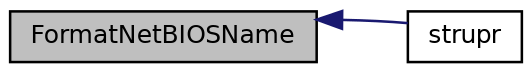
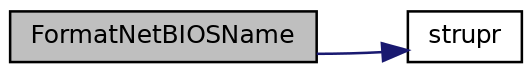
edge "strupr" -> "FormatNetBIOSName": reversed
